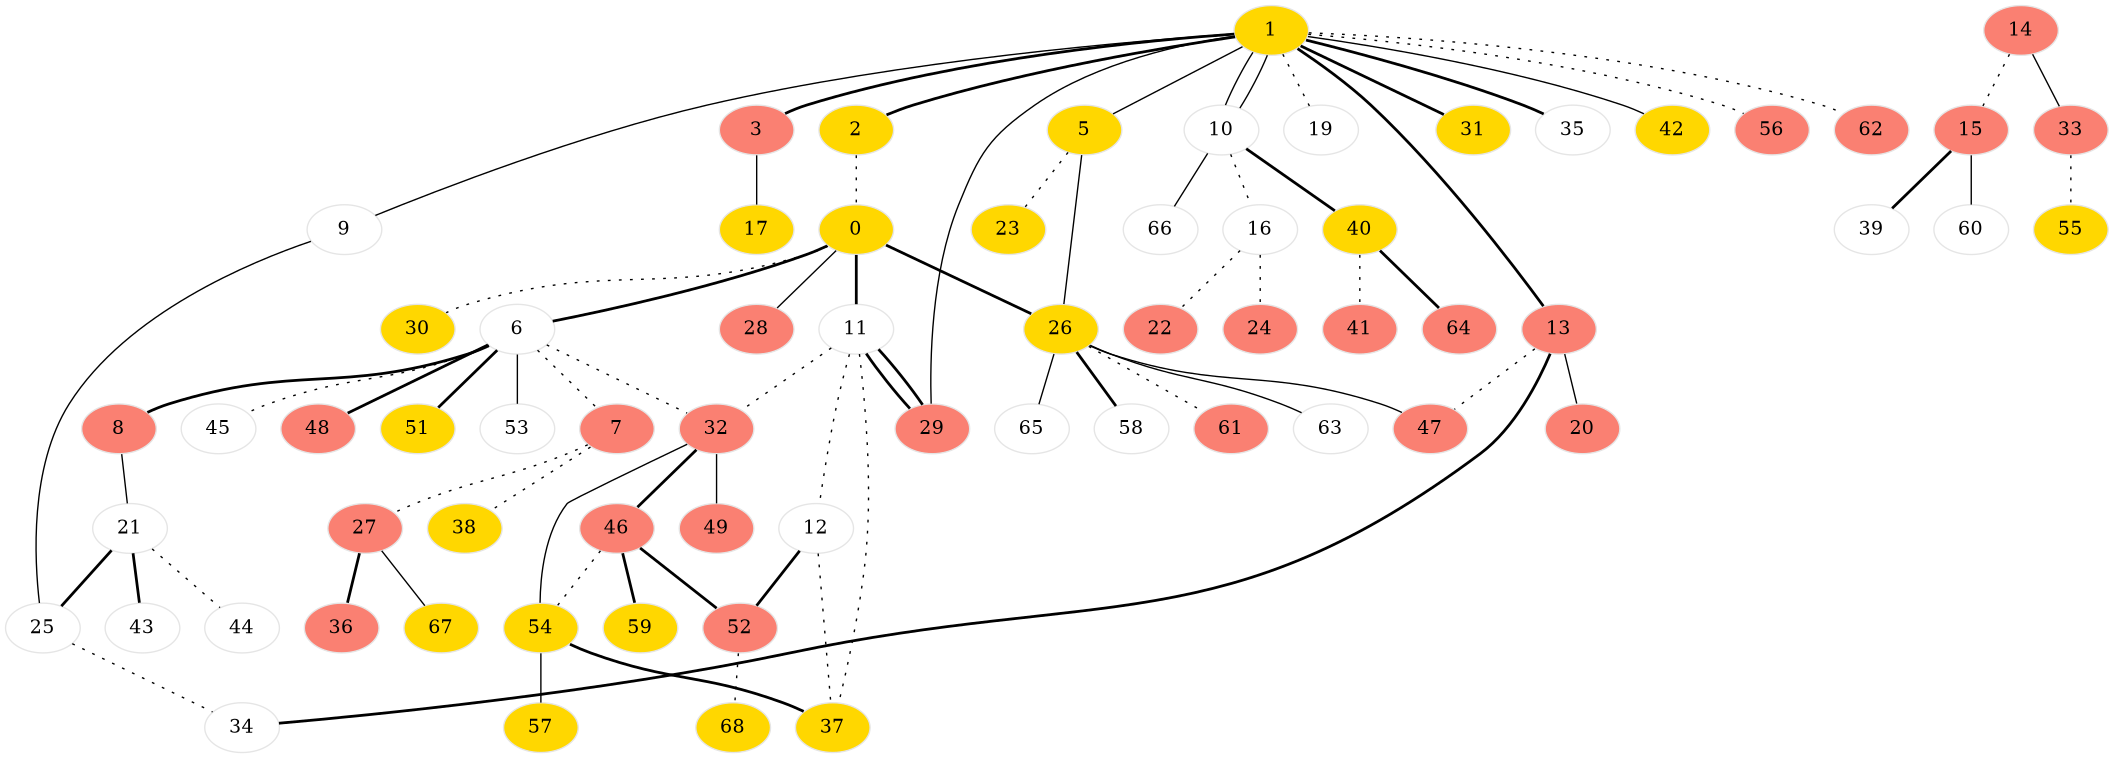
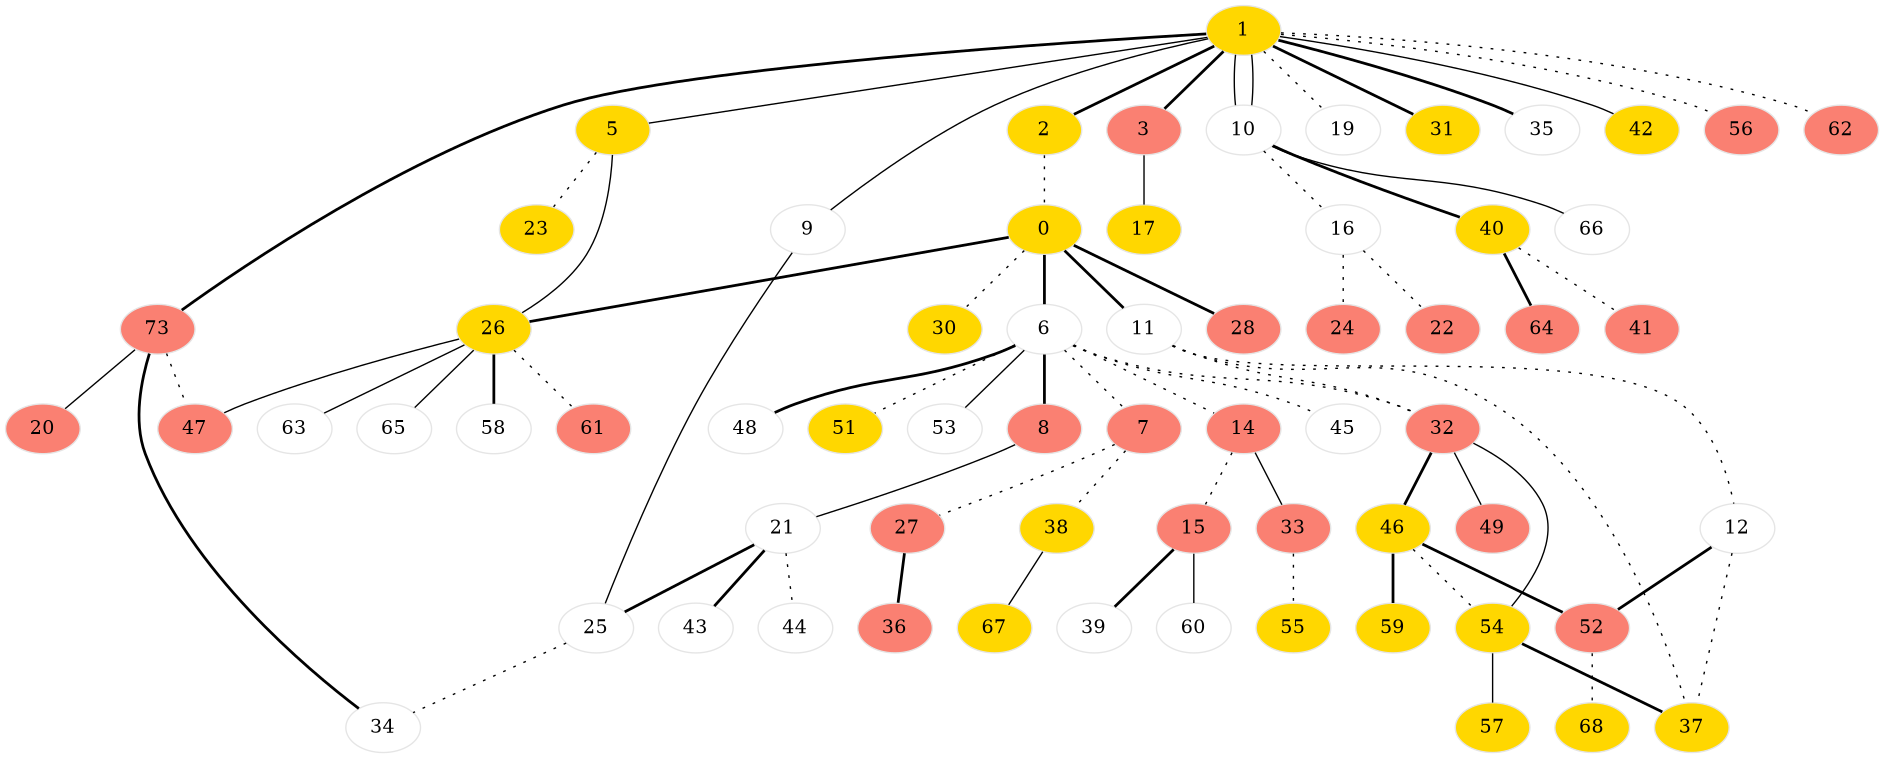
edge "0" -- "28": style solid -> bold
node "13": label "13" -> "73"
edge "6" -- "51": style bold -> dotted
edge "6" -- "14": added
node "48": fillcolor salmon -> white
node "29": removed
node "46": fillcolor salmon -> gold
edge "27" -- "67": now "38" -- "67"
